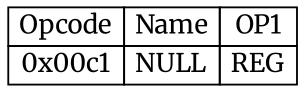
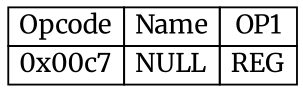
node "Opcode": text "0x00c1" -> "0x00c7"
